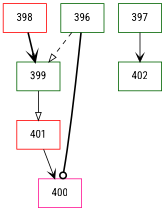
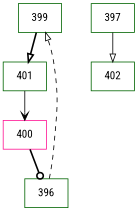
node "398": removed
edge "397" -> "402": arrowhead vee -> onormal
edge "399" -> "401": style solid -> bold
edge "396" -> "400": reversed
node "401": color red -> darkgreen
